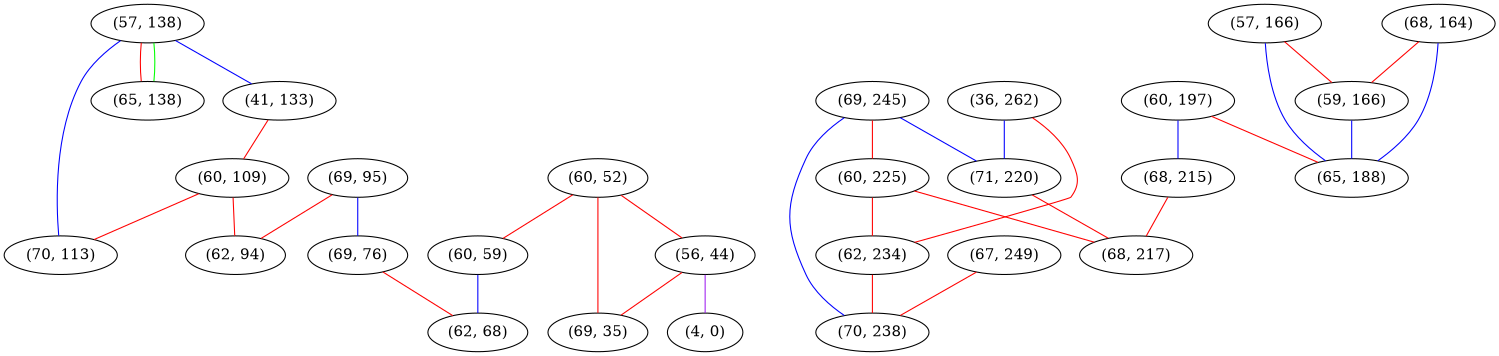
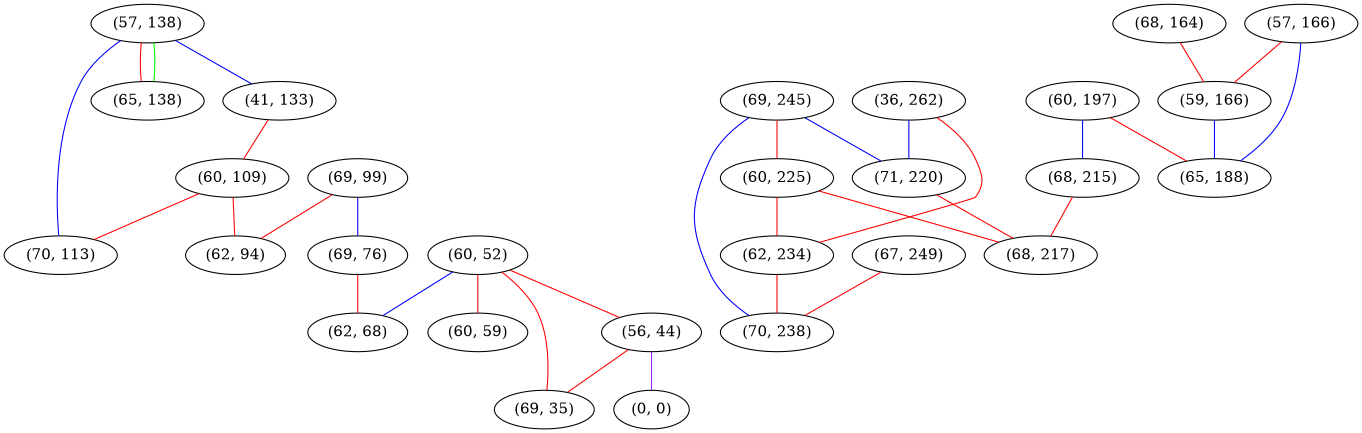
edge "(68, 164)" -- "(65, 188)": removed
node "(69, 95)": label "(69, 95)" -> "(69, 99)"
edge "(60, 59)" -- "(62, 68)": now "(60, 52)" -- "(62, 68)"
node "(4, 0)": label "(4, 0)" -> "(0, 0)"
